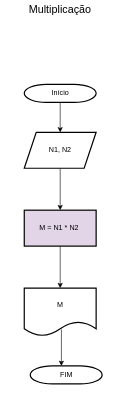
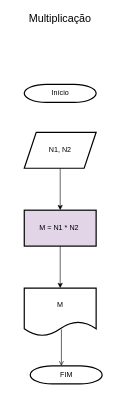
node "Multiplicação": moved (60, 9) -> (60, 18)
edge "Início" -> "N1, N2": removed
edge "M" -> "FIM": arrowhead classic -> open
